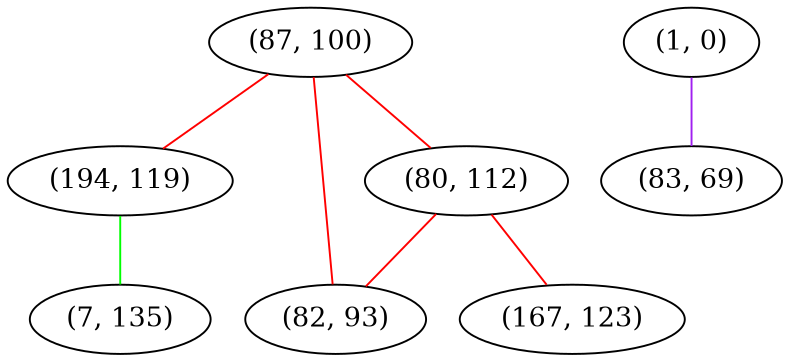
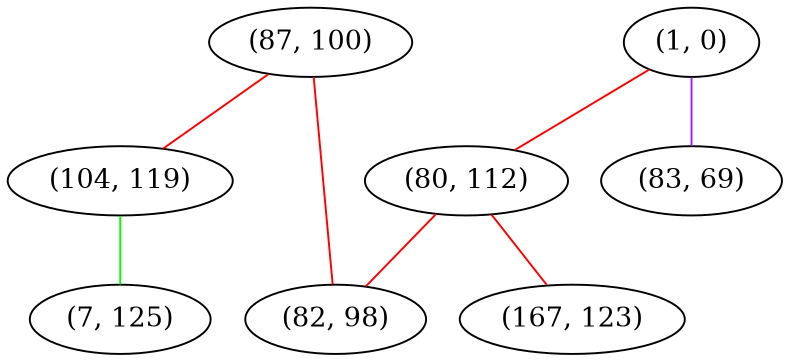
edge "(87, 100)" -- "(80, 112)": now "(1, 0)" -- "(80, 112)"
node "(194, 119)": label "(194, 119)" -> "(104, 119)"
node "(7, 135)": label "(7, 135)" -> "(7, 125)"
node "(82, 93)": label "(82, 93)" -> "(82, 98)"
